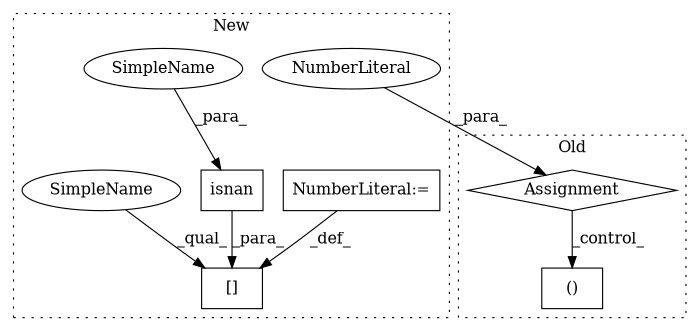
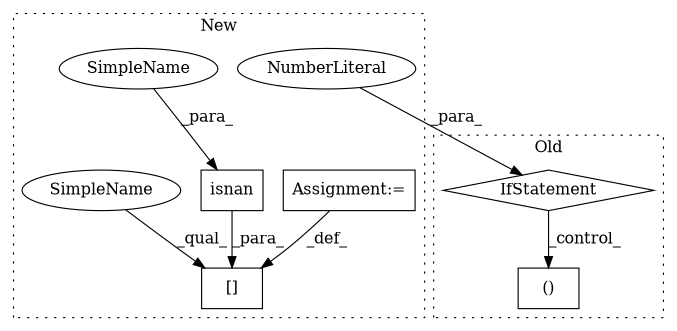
node "NumberLiteral:=": label "NumberLiteral:=" -> "Assignment:="
node "Assignment": label "Assignment" -> "IfStatement"
